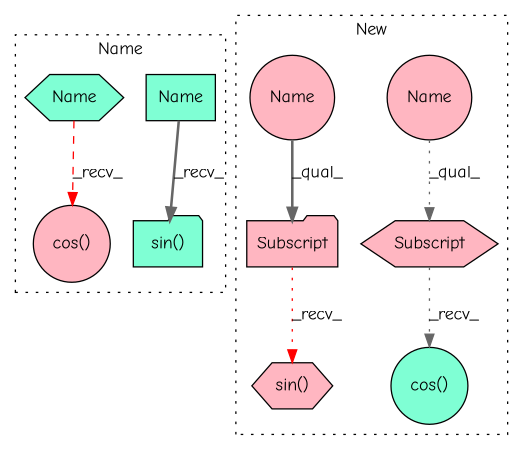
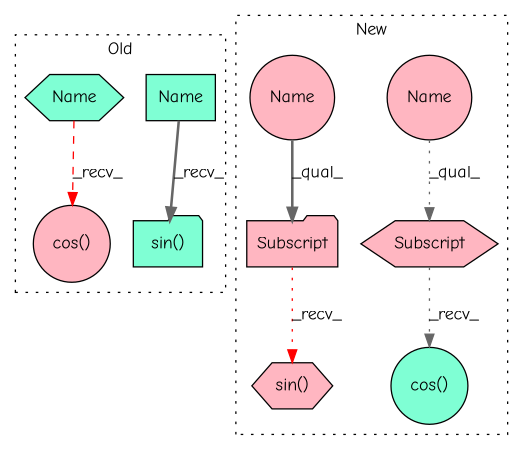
cluster "Name": label "Name" -> "Old"
